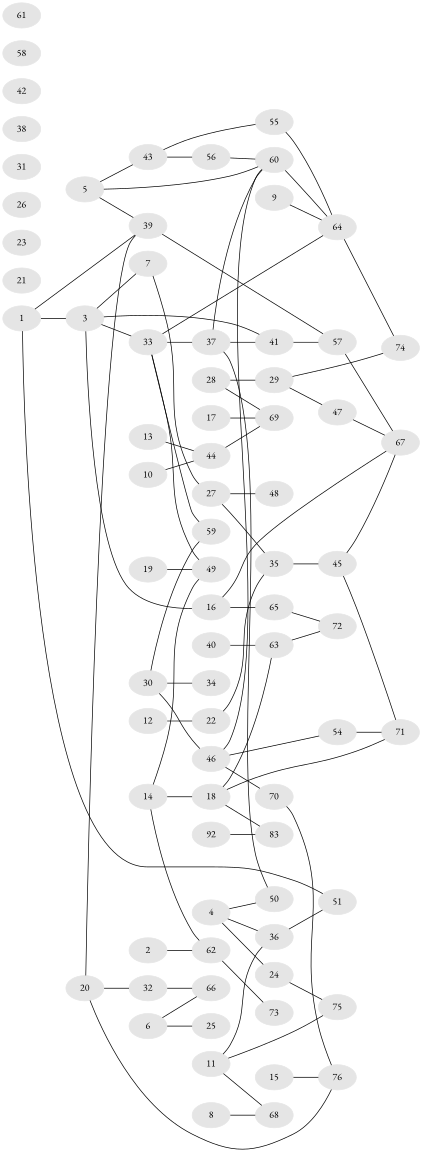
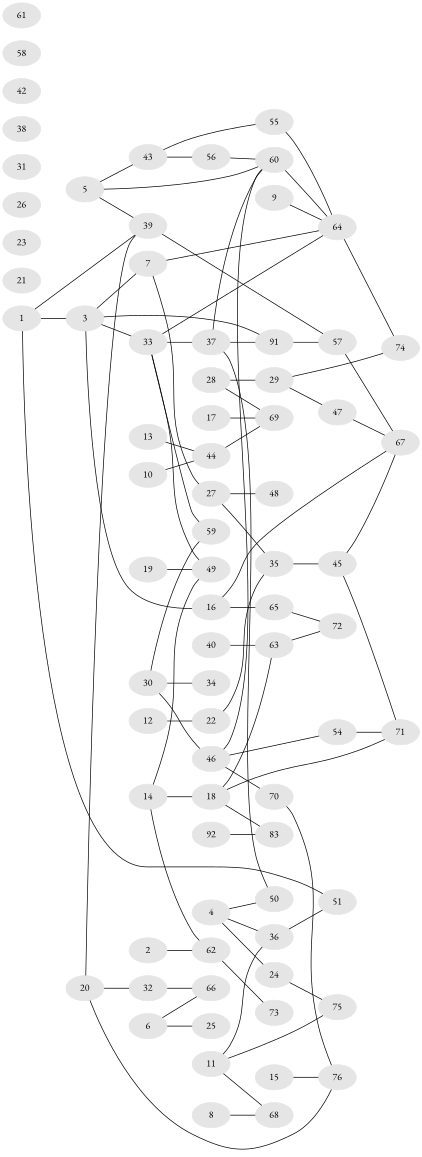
edge "64" -- "7": added
node "41": label "41" -> "91"
